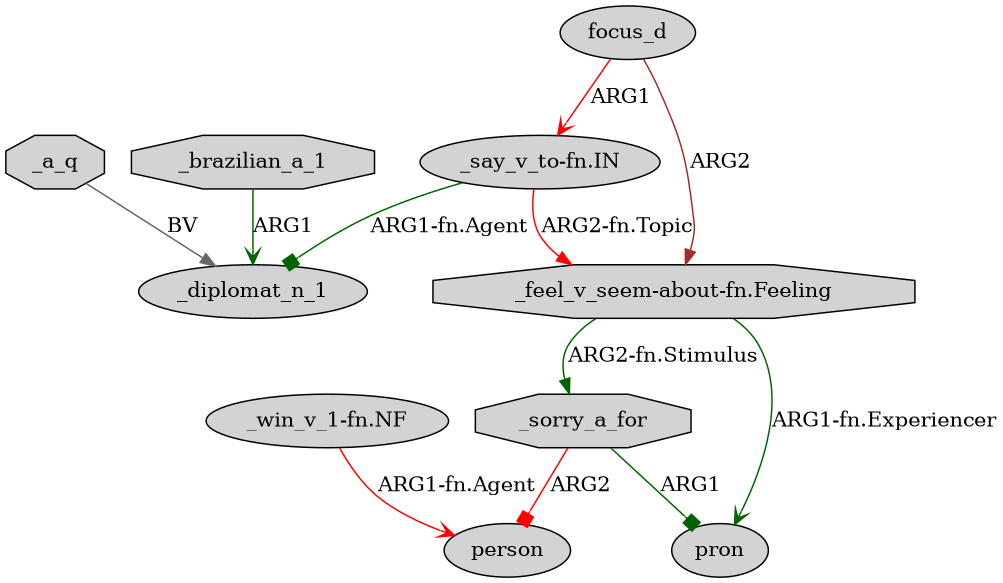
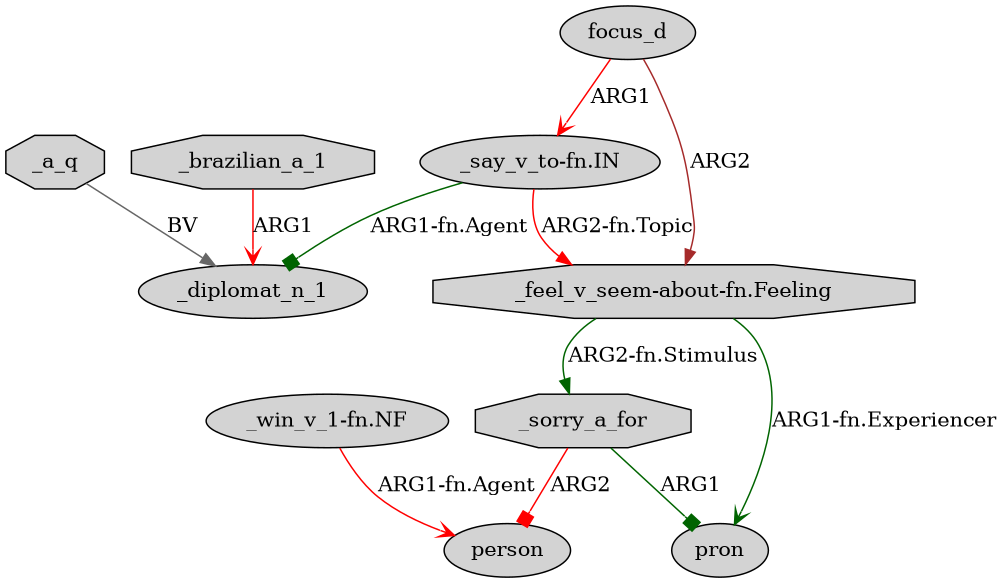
edge "_brazilian_a_1" -> "_diplomat_n_1": color darkgreen -> red
